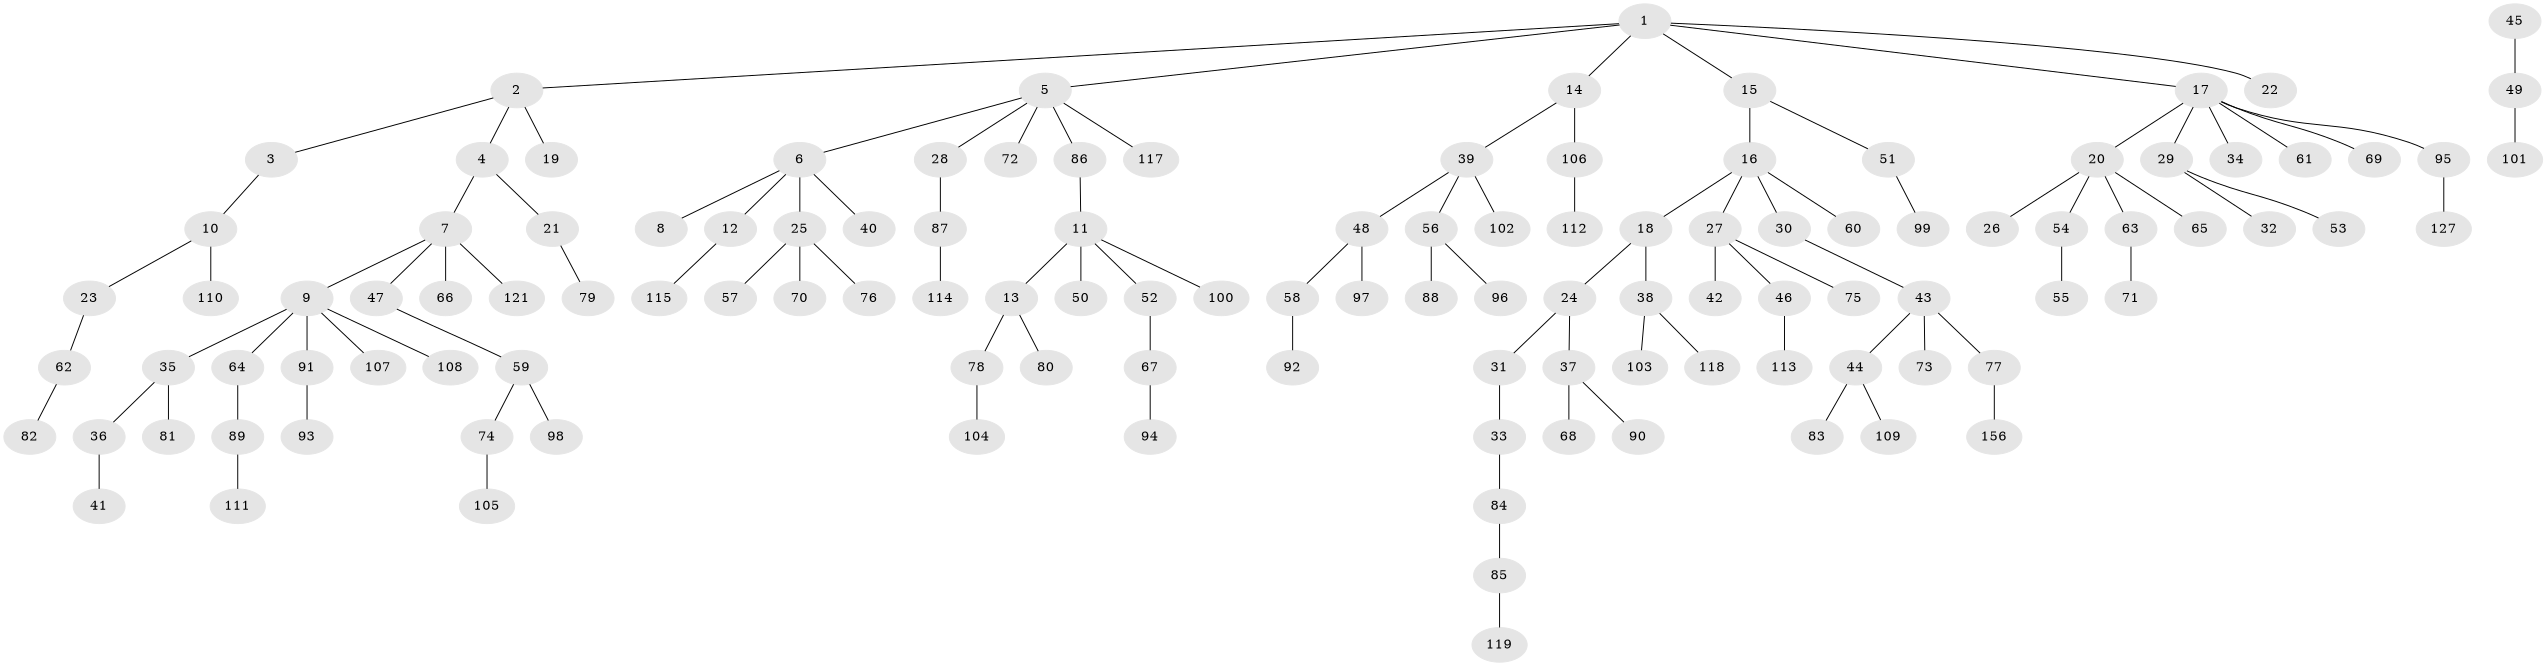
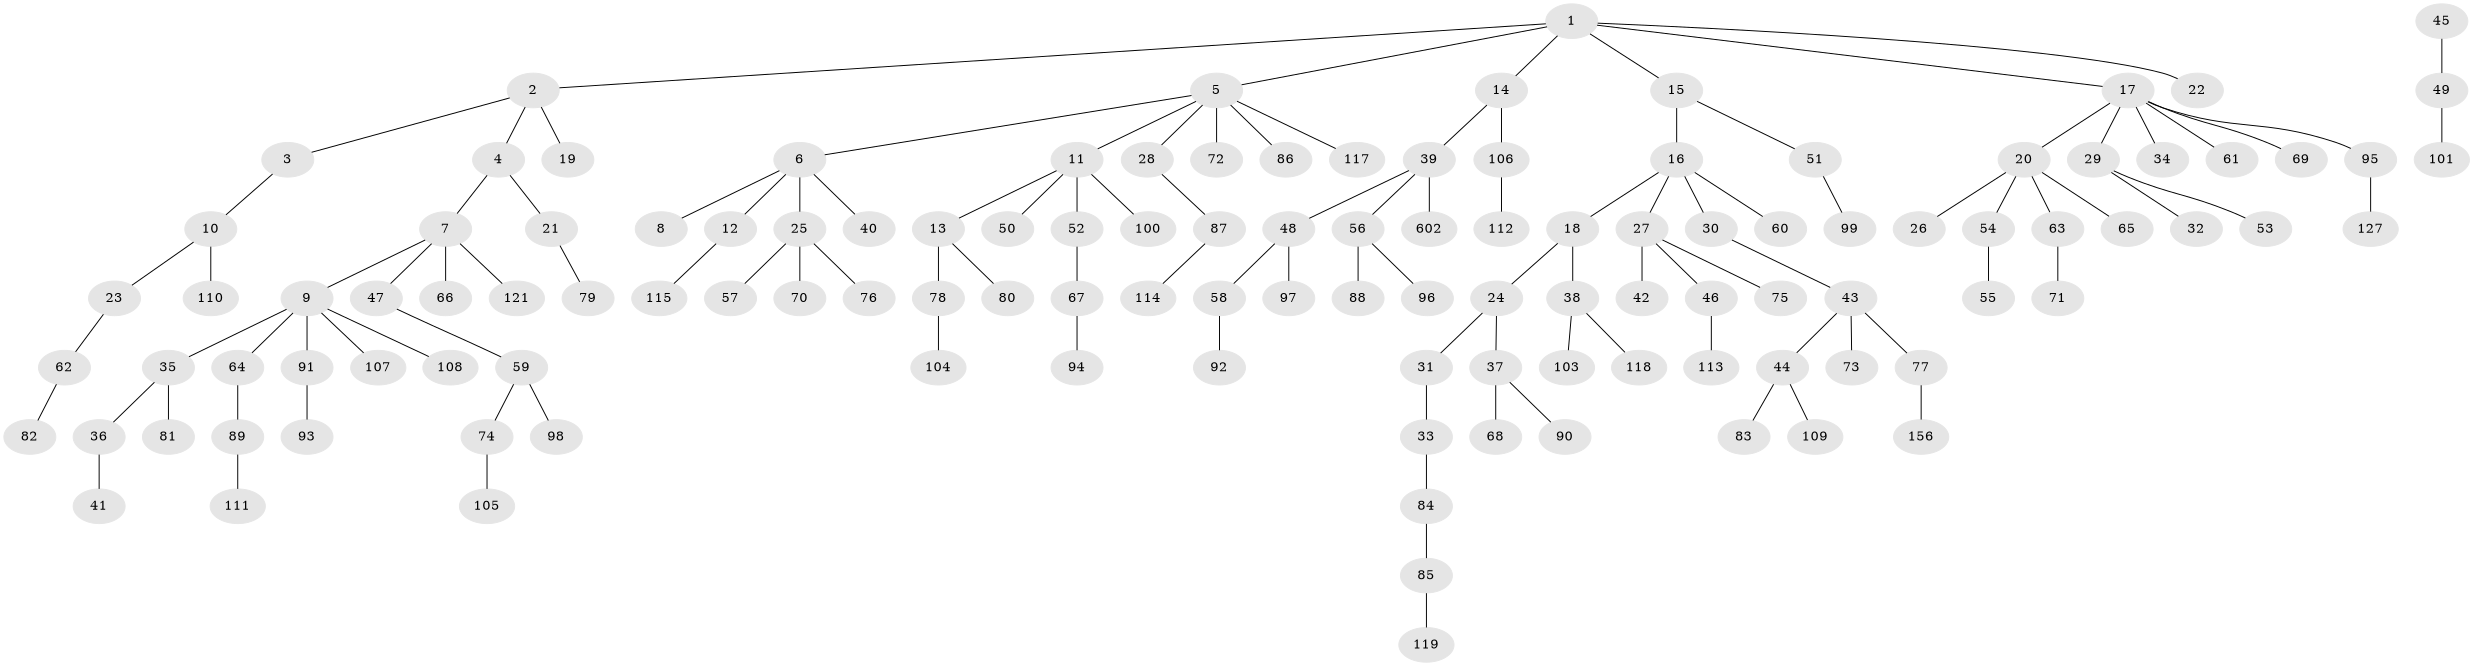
edge "86" -- "11": now "5" -- "11"
node "102": label "102" -> "602"
